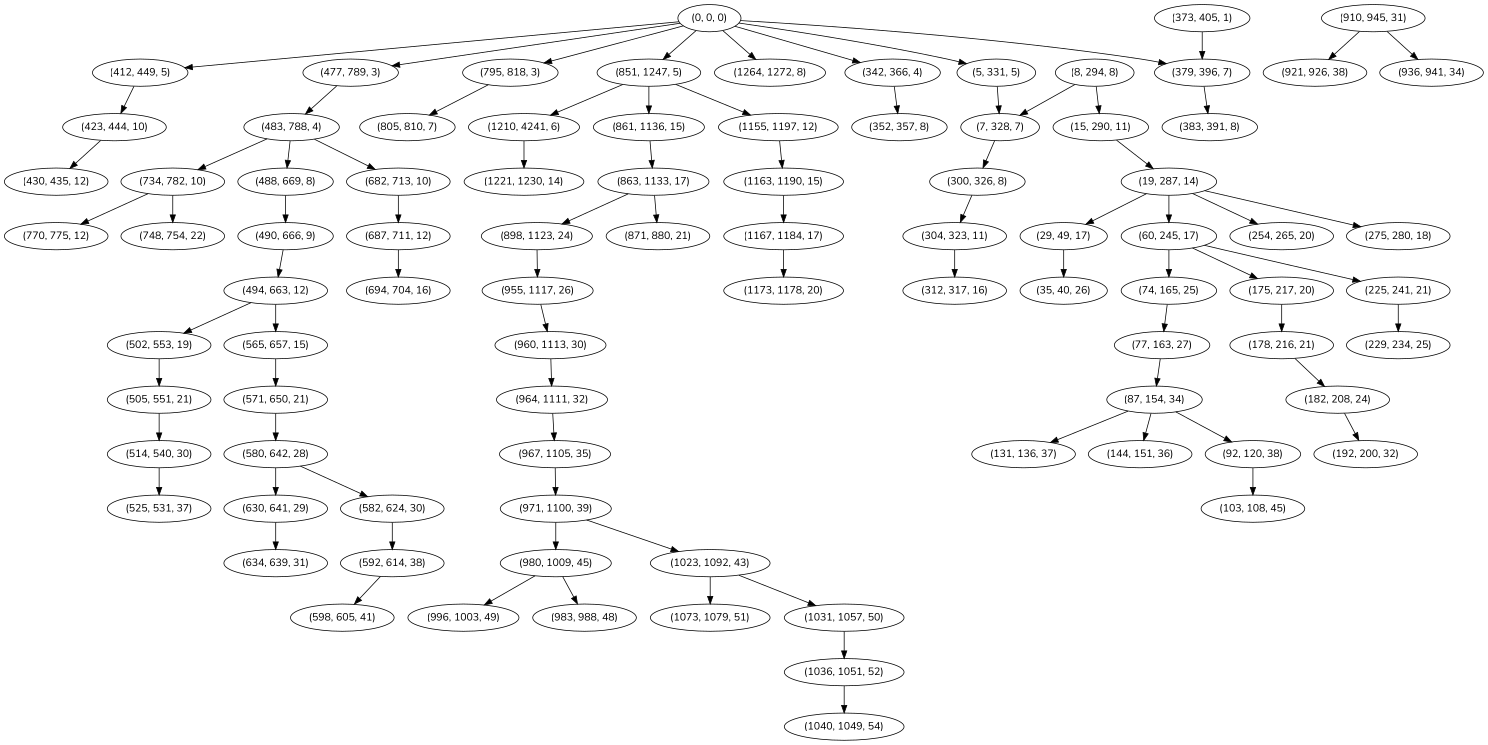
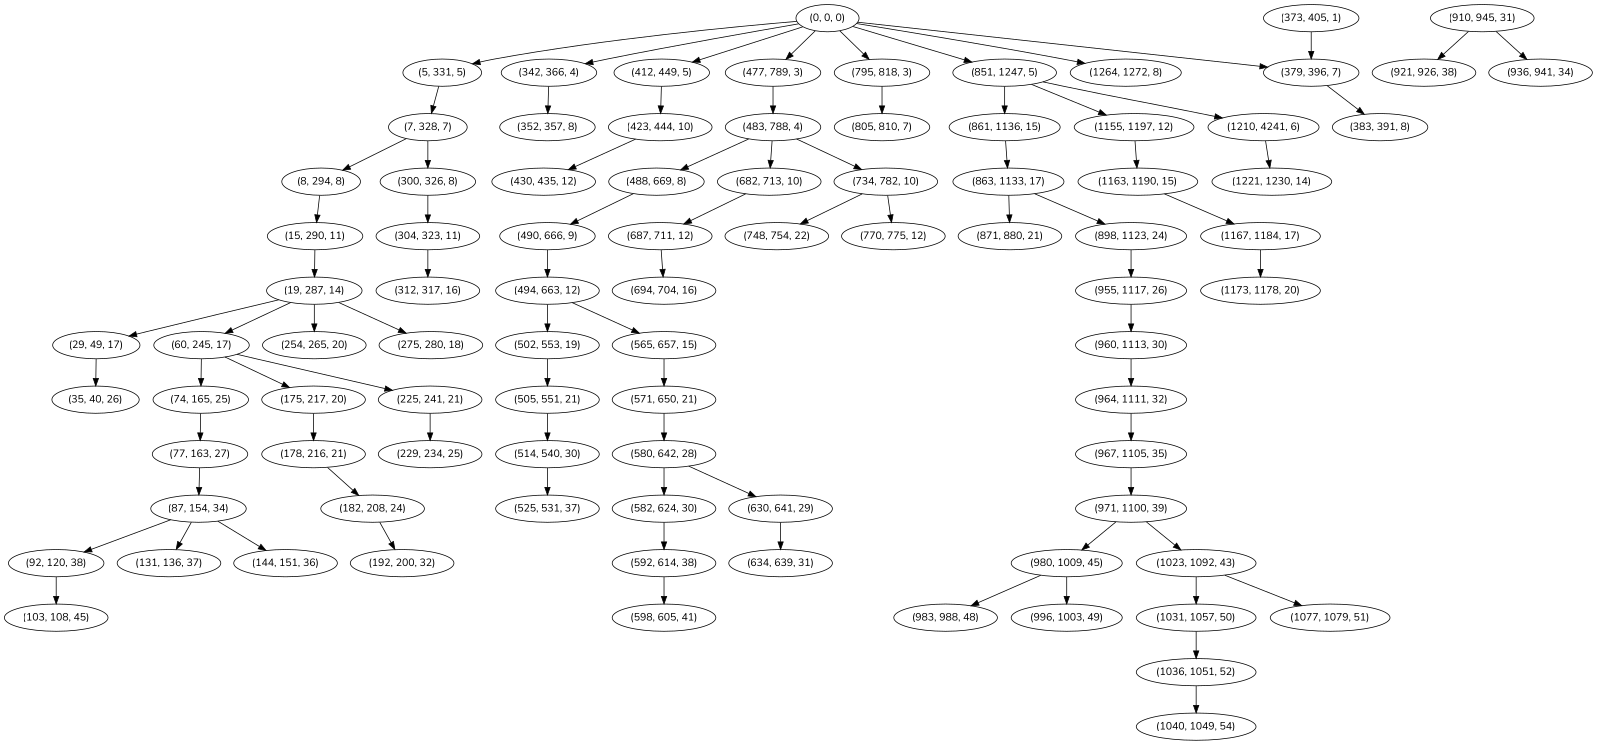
edge "(8, 294, 8)" -> "(7, 328, 7)": reversed
node "(1073, 1079, 51)": label "(1073, 1079, 51)" -> "(1077, 1079, 51)"
